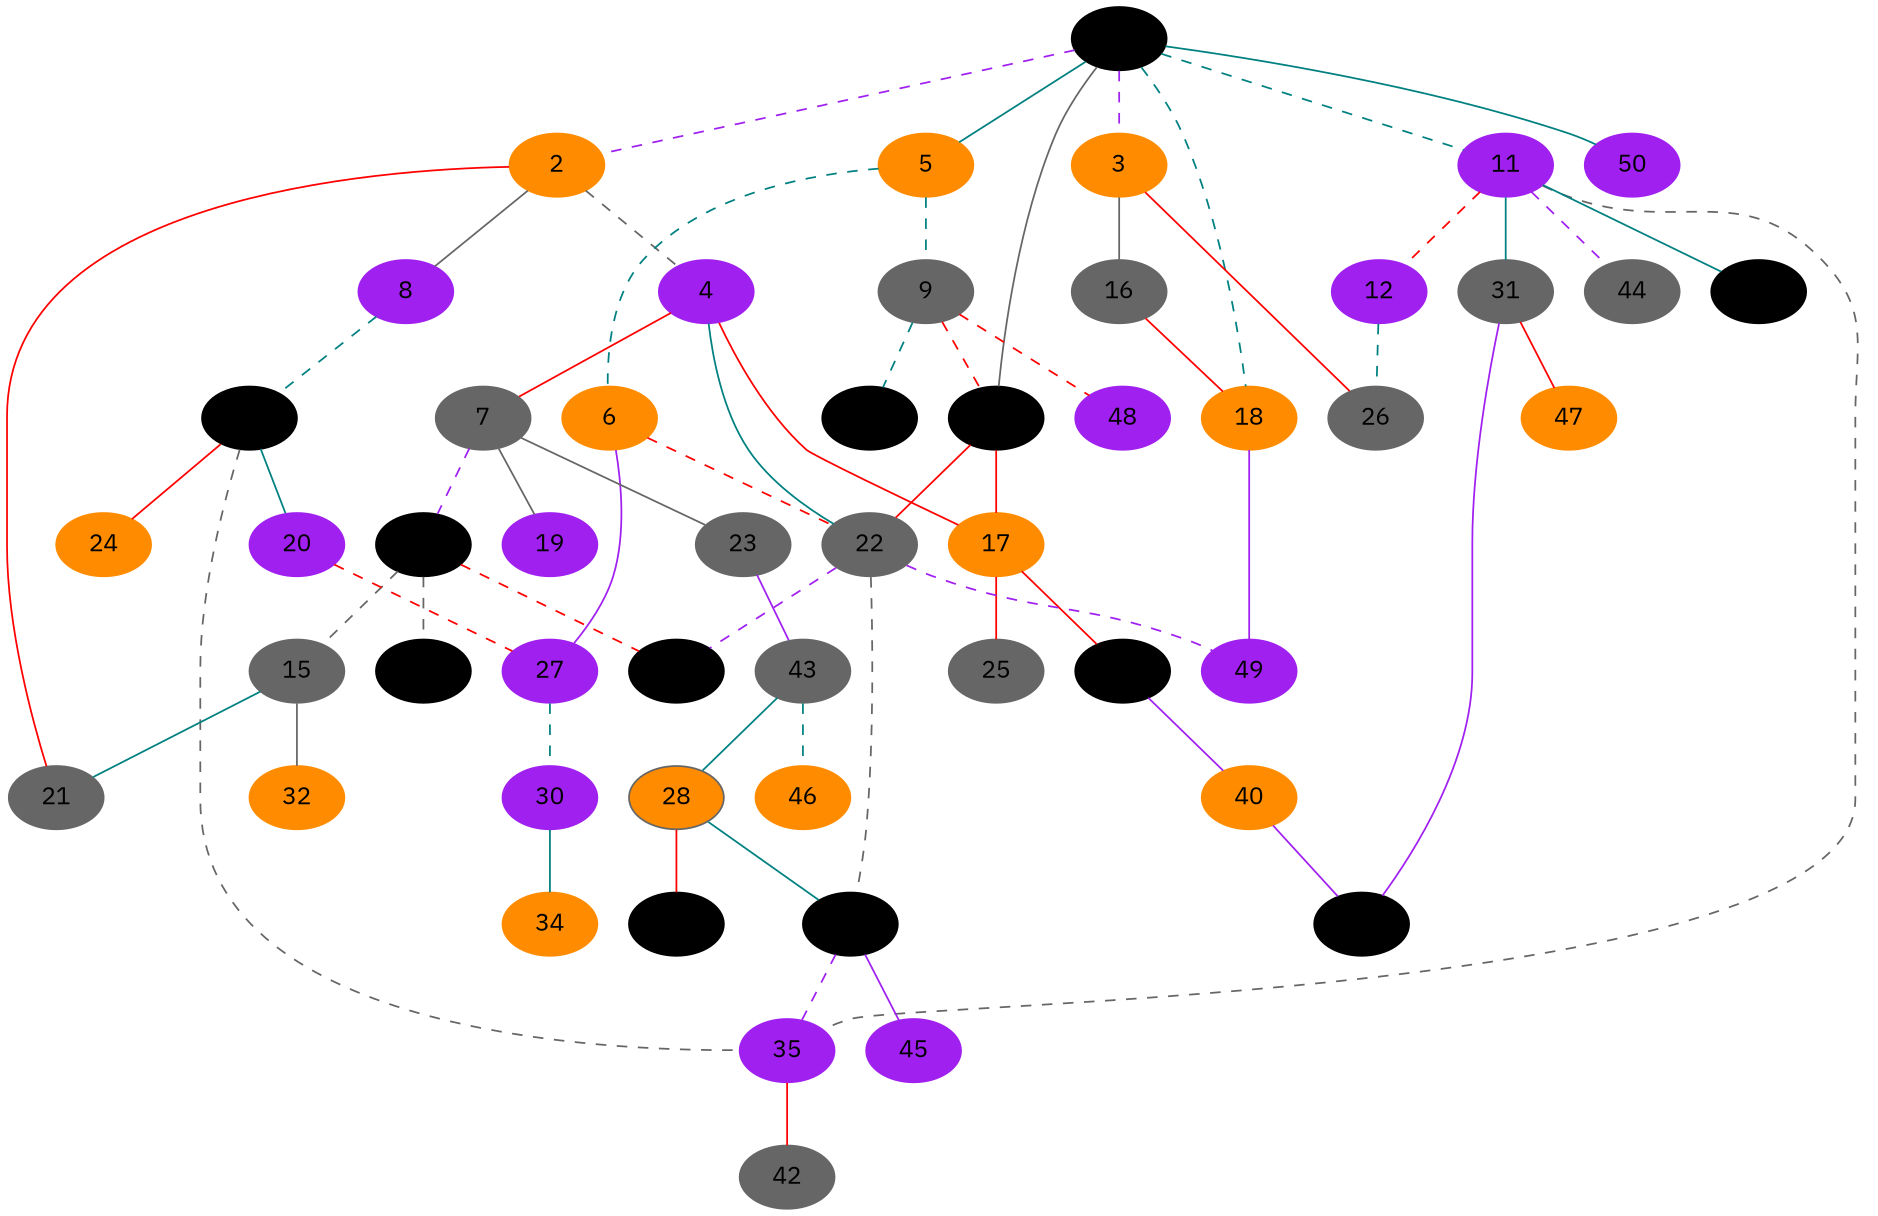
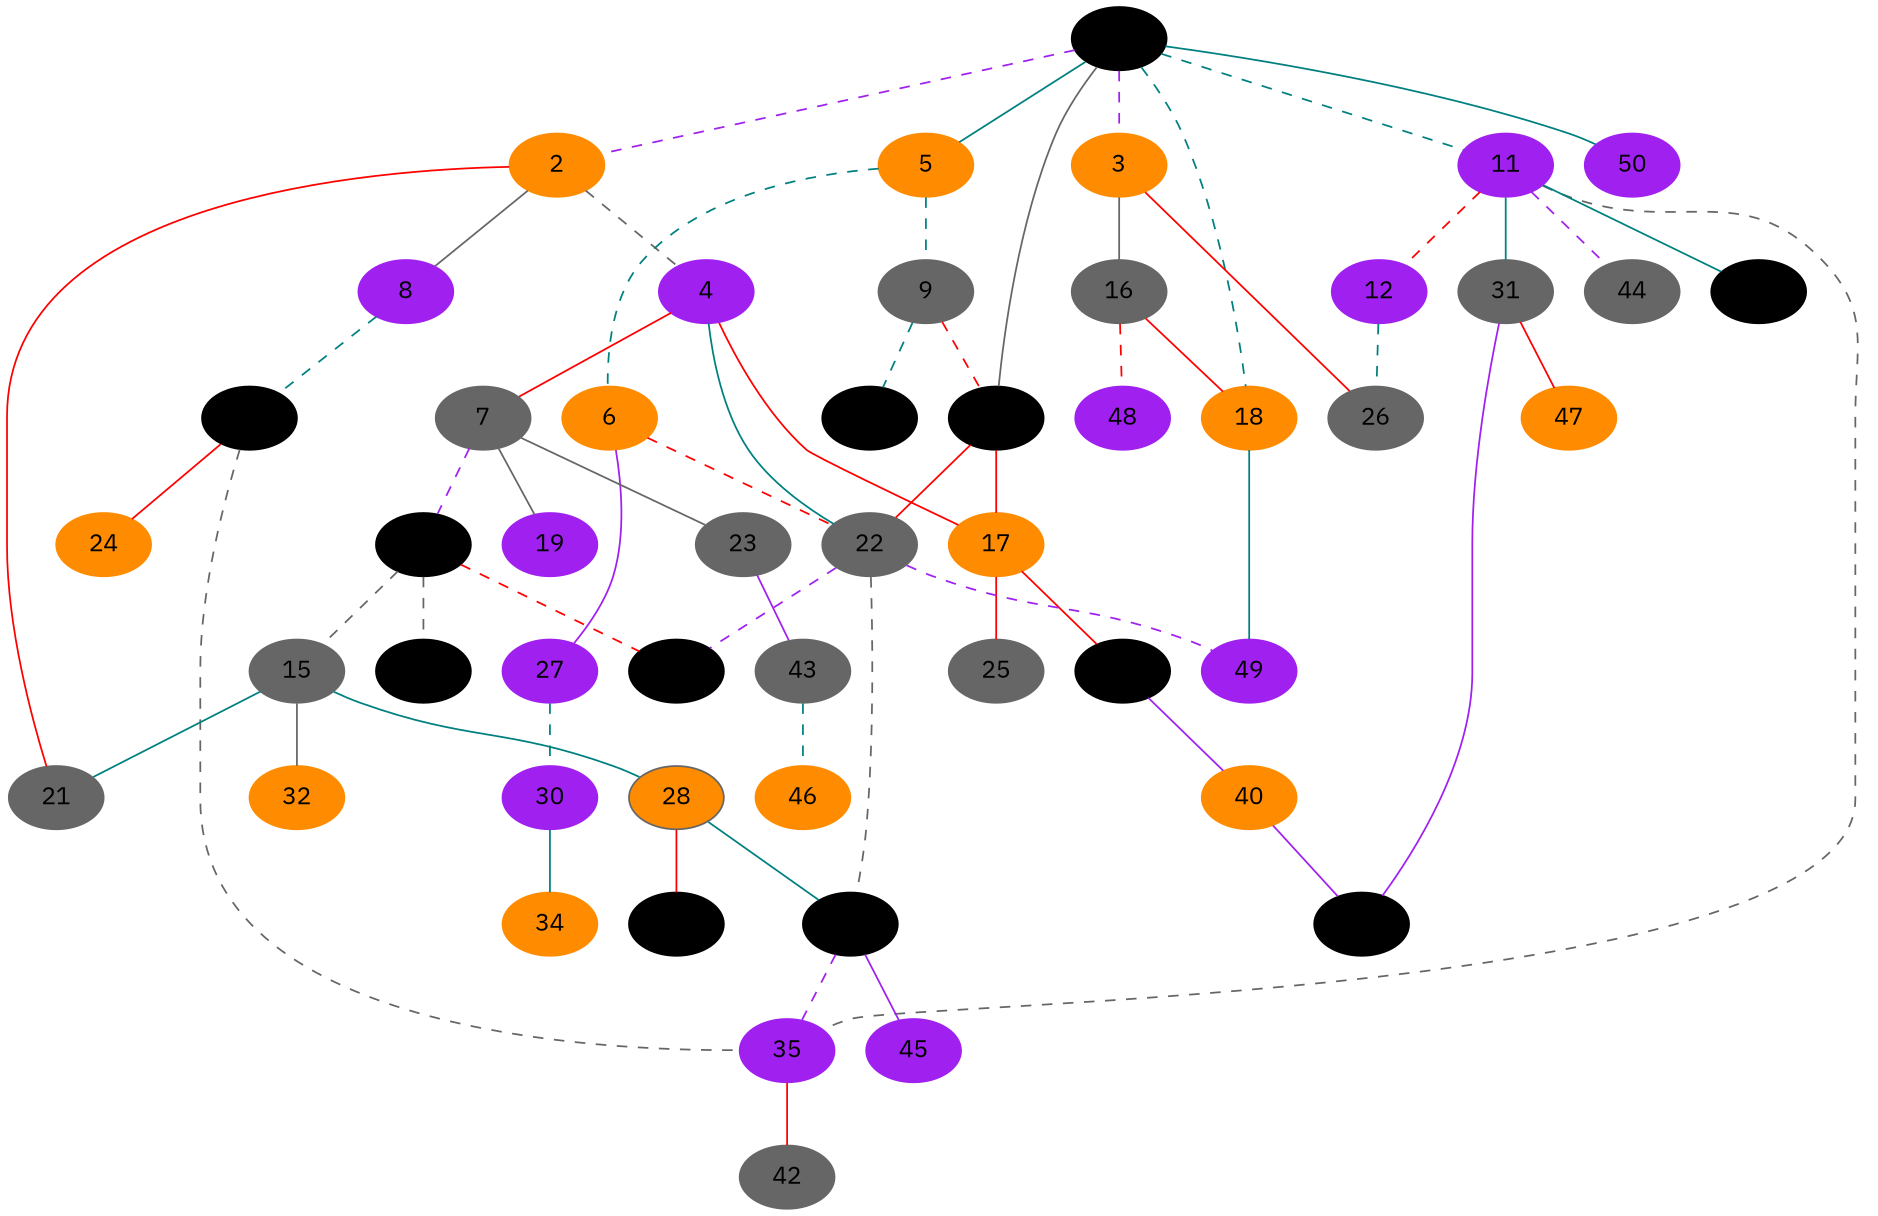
edge "9" -- "48": now "16" -- "48"
node "20": removed
edge "18" -- "49": color purple -> teal
edge "43" -- "28": now "15" -- "28"
